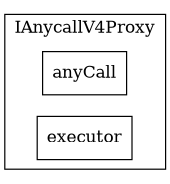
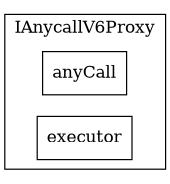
cluster "IAnycallV4Proxy": label "IAnycallV4Proxy" -> "IAnycallV6Proxy"
